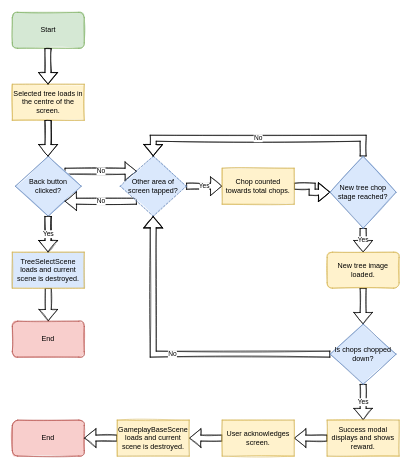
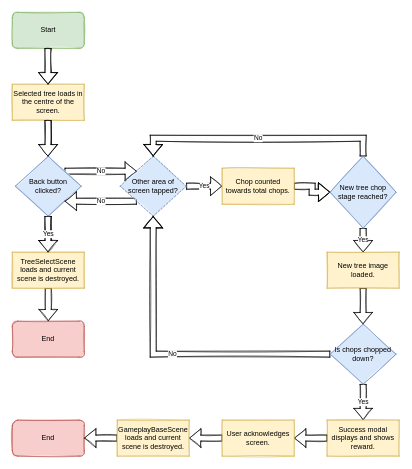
node "TreeSelectScene loads and current scene is destroyed.": fillcolor #dae8fc -> #fff2cc
node "New tree image loaded.": shape rounded rectangle -> rectangle
